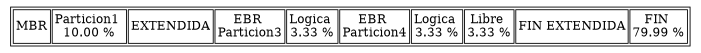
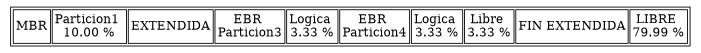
node "MBR": text "FIN" -> "LIBRE"
